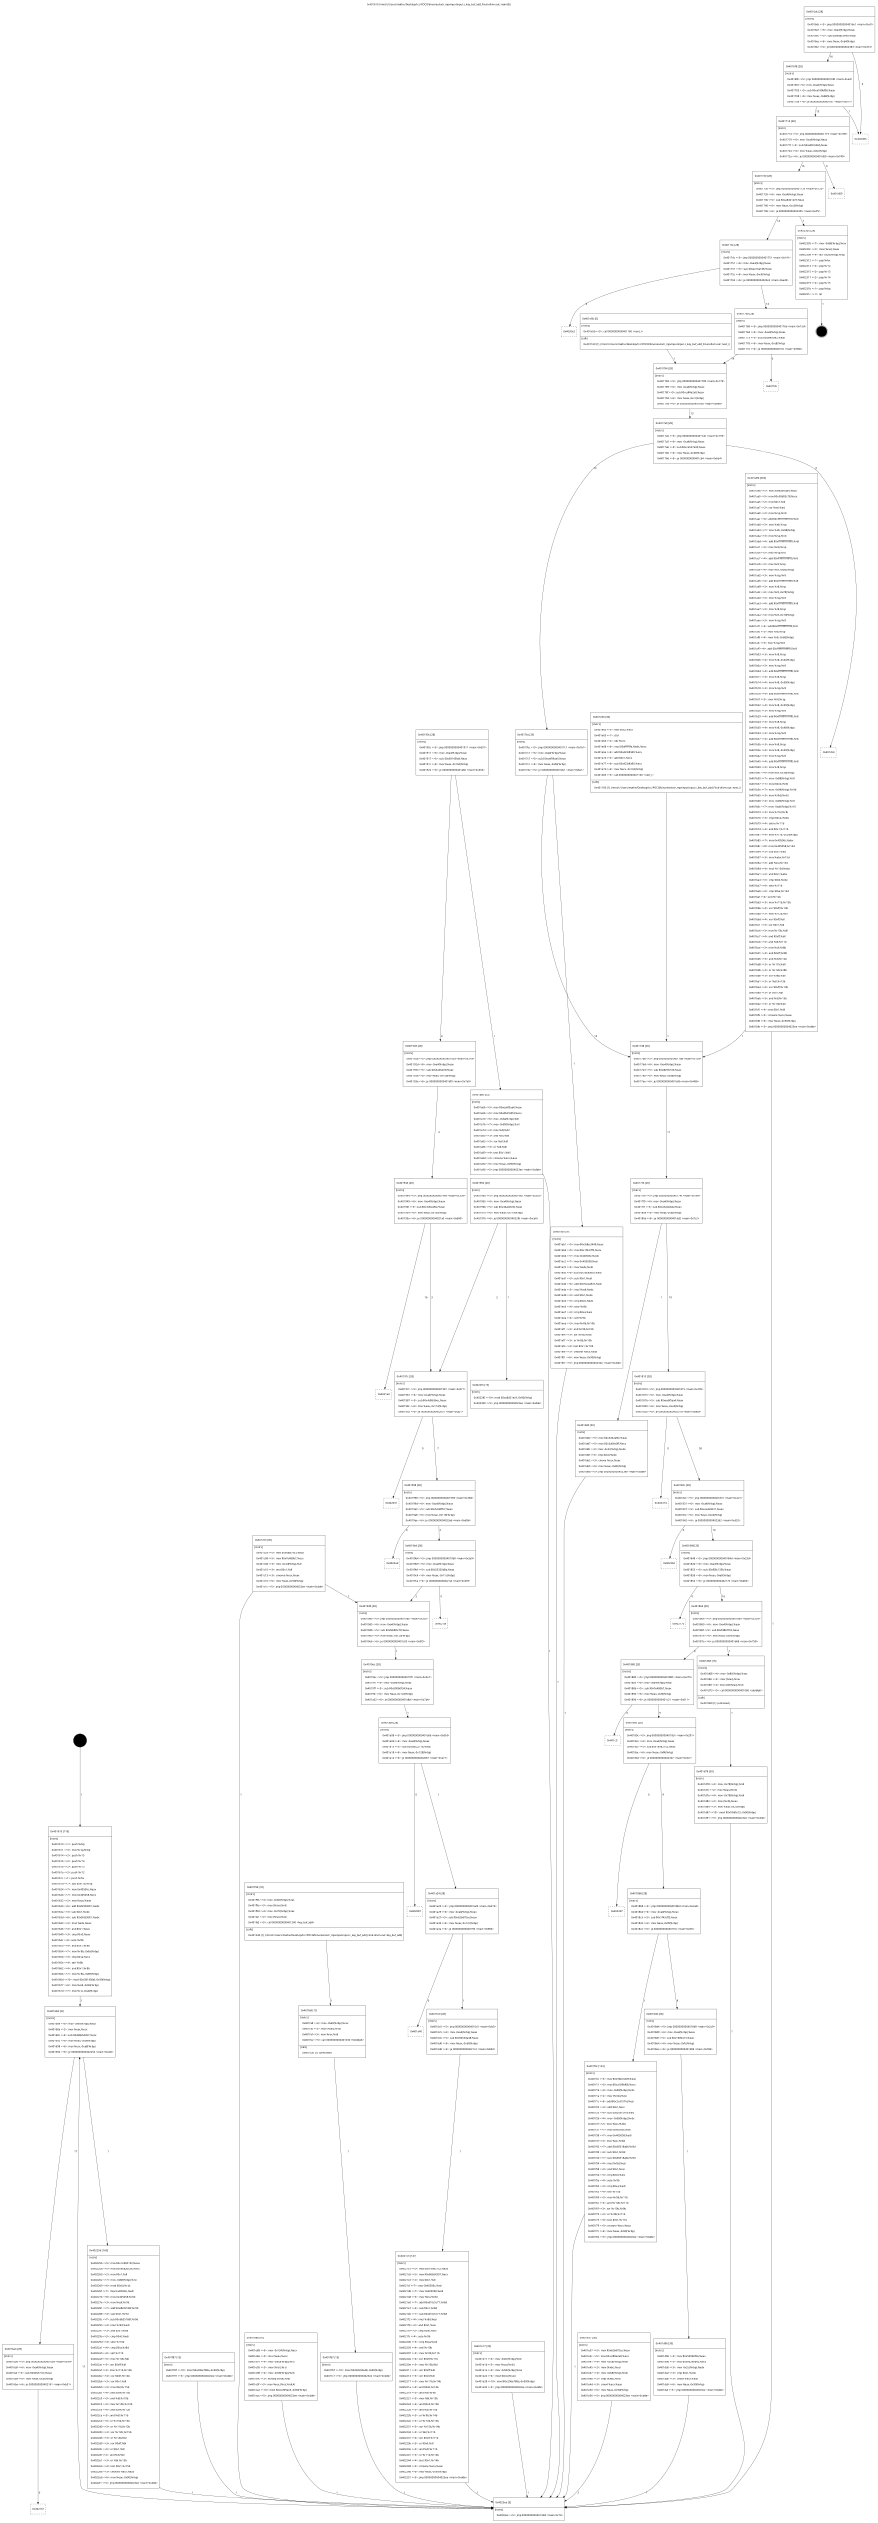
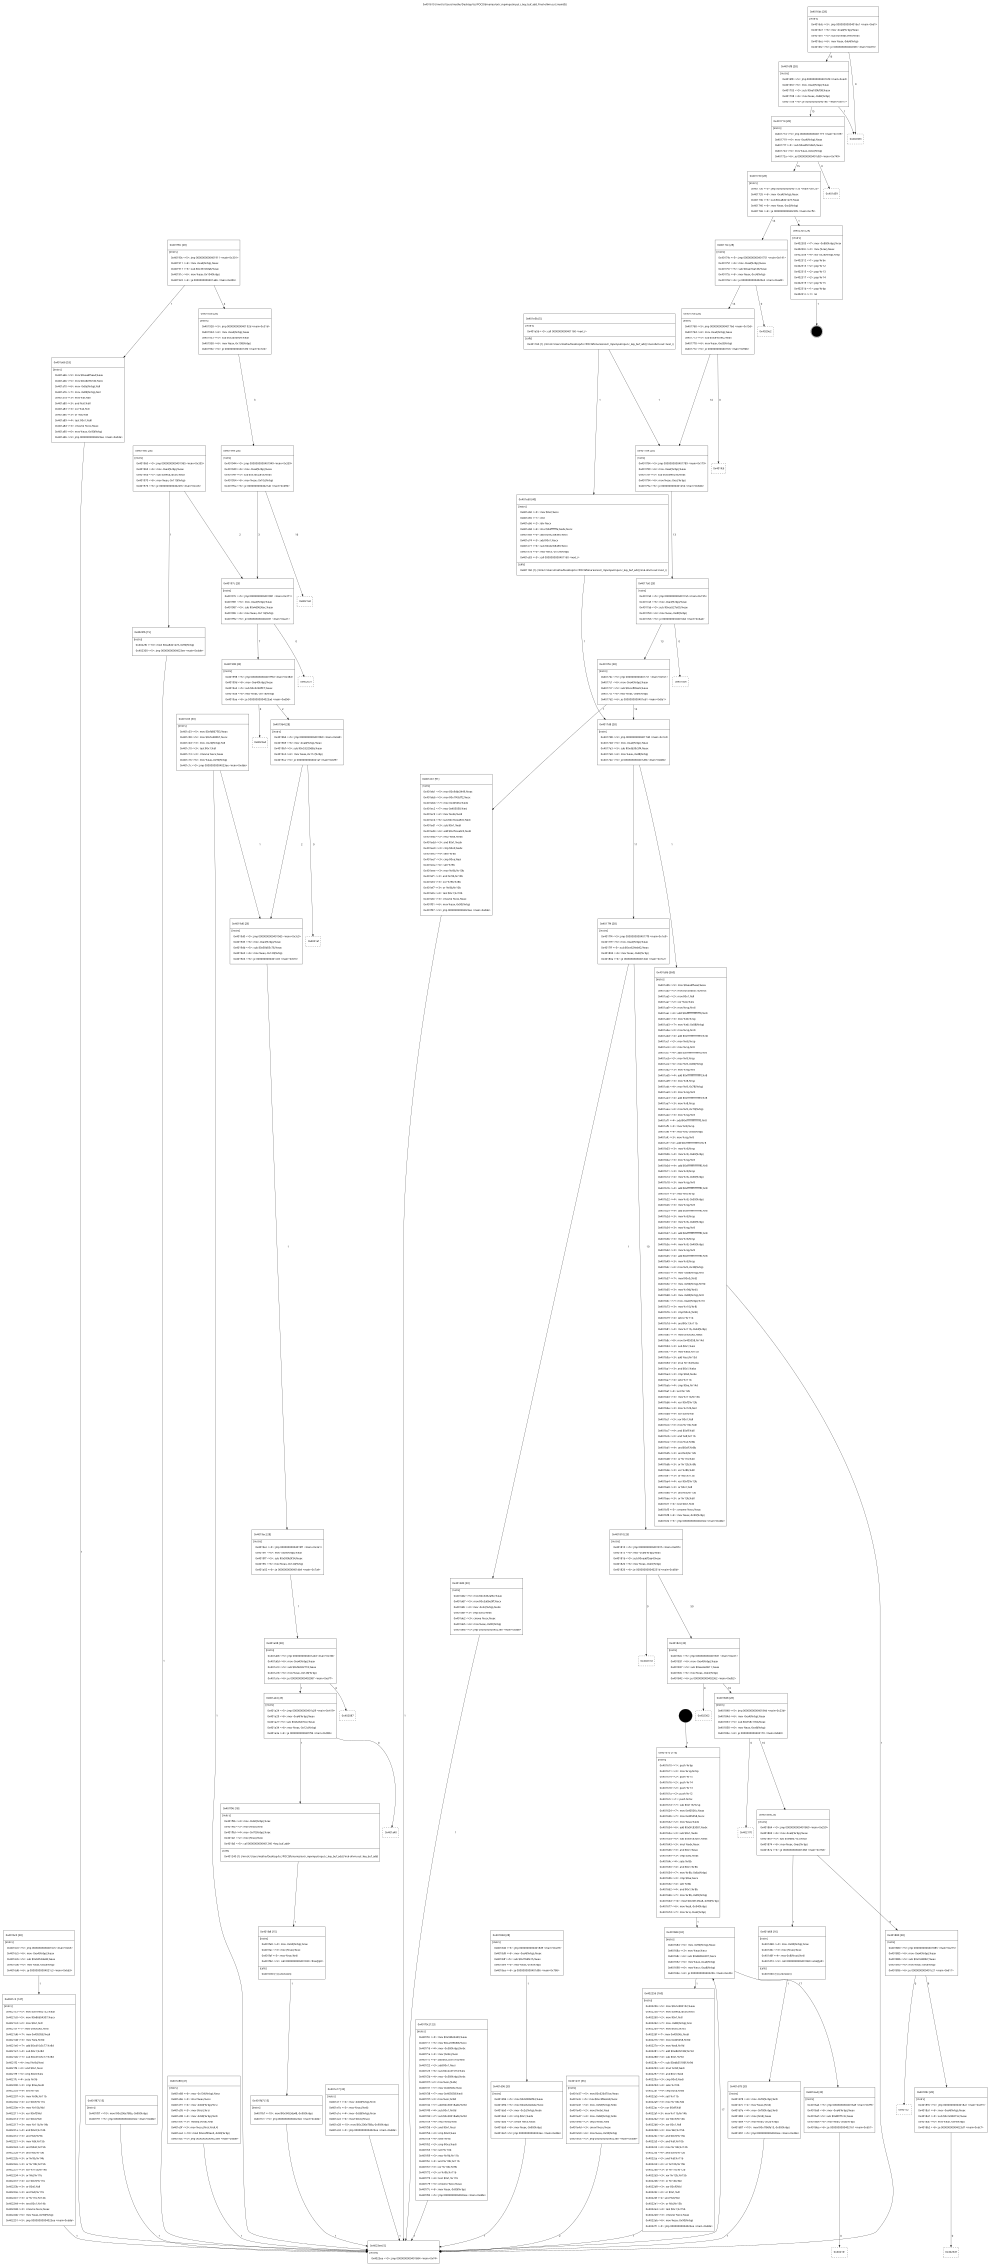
edge "0x401e5b [5]" -> "0x401e60 [40]": added, label "1"
edge "0x401a9b [360]" -> "0x4017d8 [28]": reversed
edge "0x4022f6 [15]" -> "0x4023ee [5]": added, label "1"
node "0x4018b8 [28]": removed
edge "0x401a24 [28]" -> "0x4016c0 [28]": now "0x401a24 [28]" -> "0x401f96 [18]"
